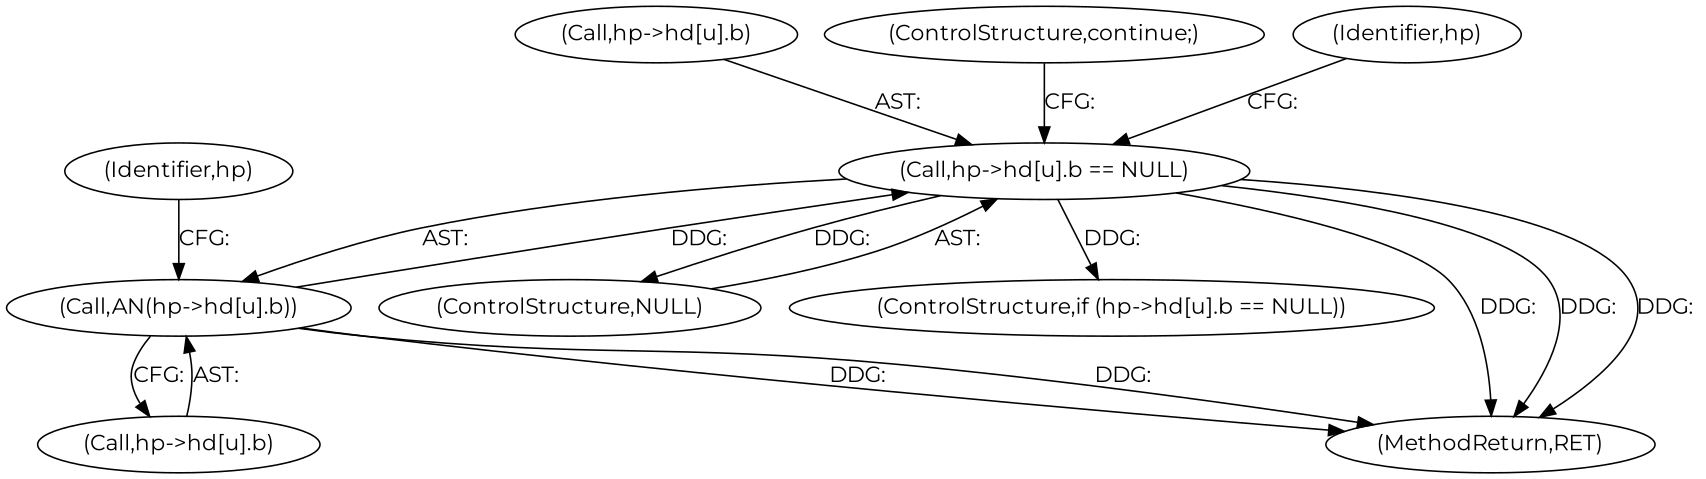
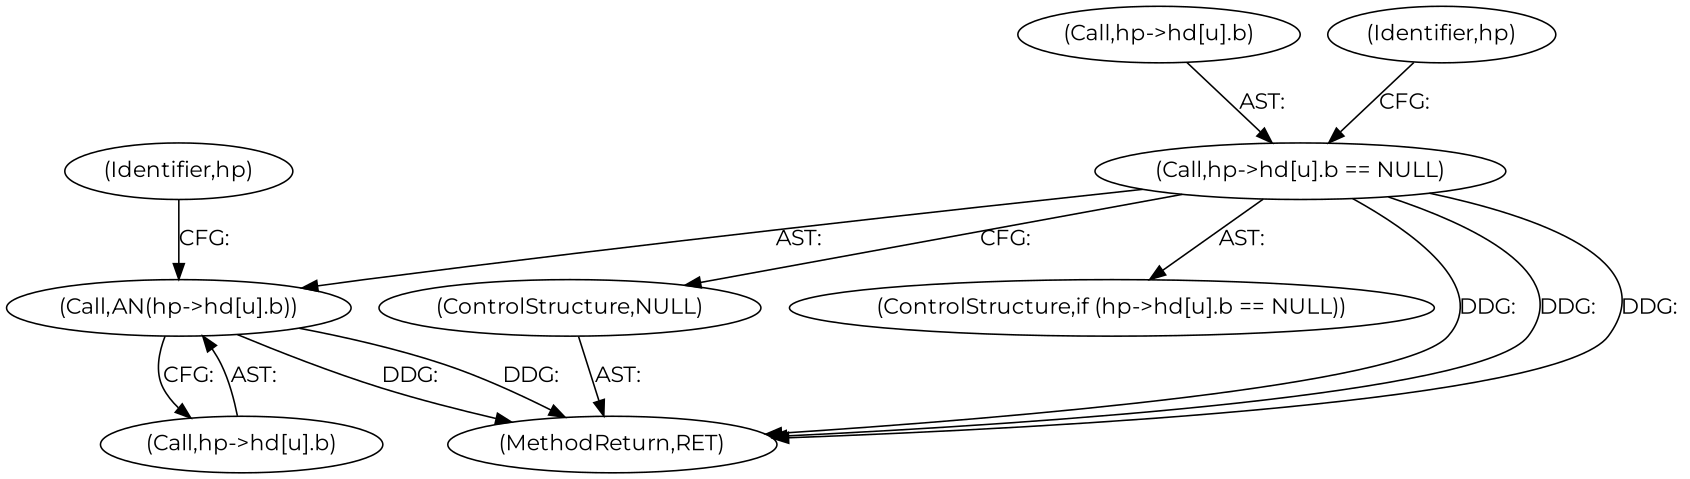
node "(ControlStructure,continue;)": removed
edge "(Call,AN(hp->hd[u].b))" -> "(Call,hp->hd[u].b == NULL)": removed, label "DDG:"
edge "(Call,hp->hd[u].b == NULL)" -> "(ControlStructure,NULL)": label "DDG: " -> "CFG: "
edge "(Call,hp->hd[u].b == NULL)" -> "(ControlStructure,if (hp->hd[u].b == NULL))": label "DDG: " -> "AST: "
edge "(ControlStructure,NULL)" -> "(Call,hp->hd[u].b == NULL)": now "(ControlStructure,NULL)" -> "(MethodReturn,RET)"
